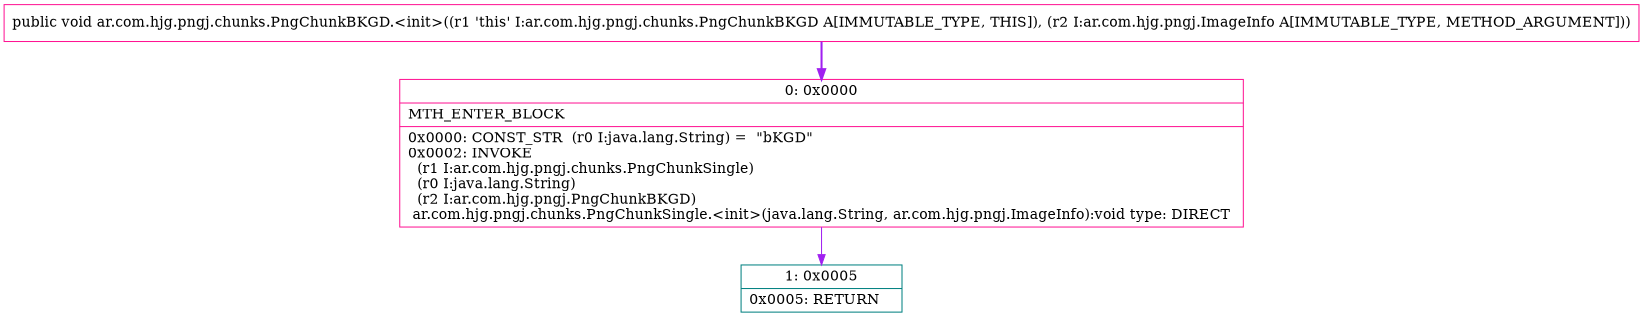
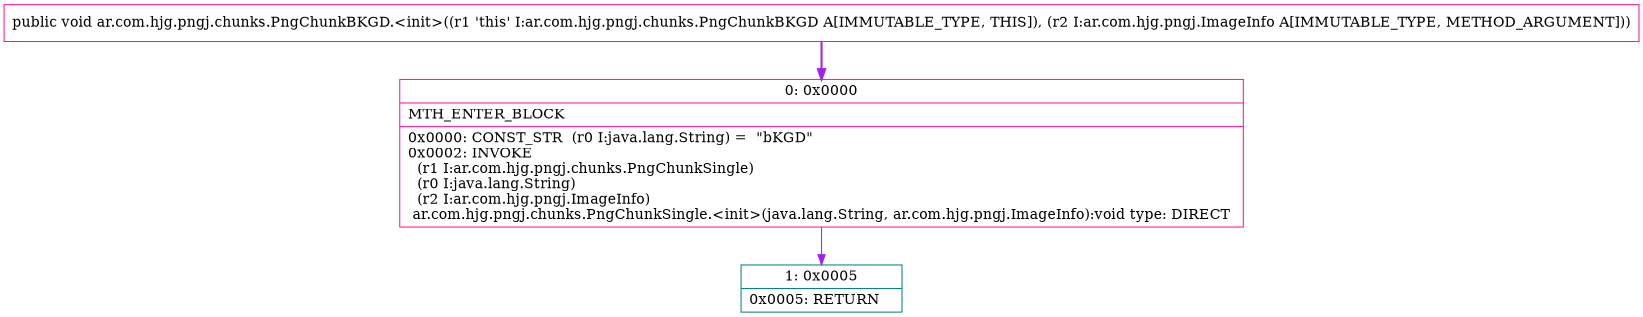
node "0: 0x0000": text "(r2 I:ar.com.hjg.pngj.PngChunkBKGD)" -> "(r2 I:ar.com.hjg.pngj.ImageInfo)"
